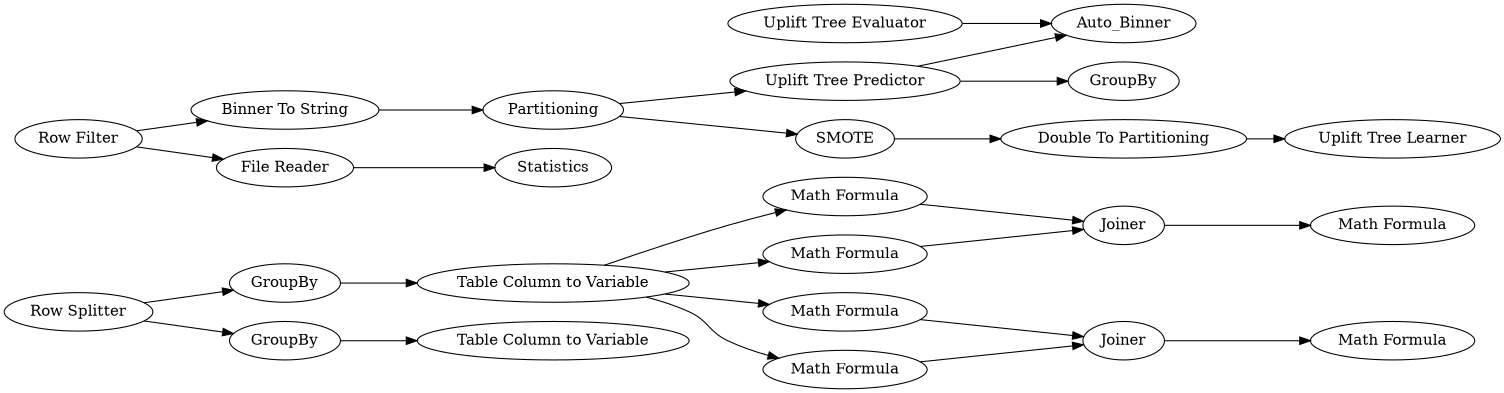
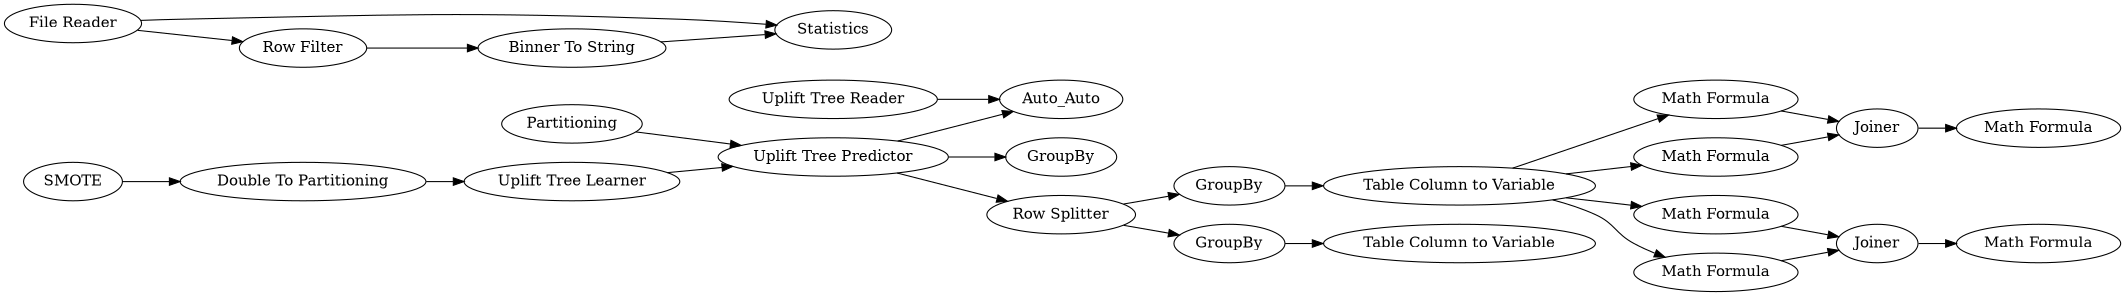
node "Uplift Tree Evaluator": label "Uplift Tree Evaluator" -> "Uplift Tree Reader"
node "Auto_Binner": label "Auto_Binner" -> "Auto_Auto"
edge "Binner To String" -> "Partitioning": now "Binner To String" -> "Statistics"
edge "Partitioning" -> "SMOTE": removed
edge "Row Filter" -> "File Reader": reversed
edge "Uplift Tree Learner" -> "Uplift Tree Predictor": added
edge "Uplift Tree Predictor" -> "Row Splitter": added
